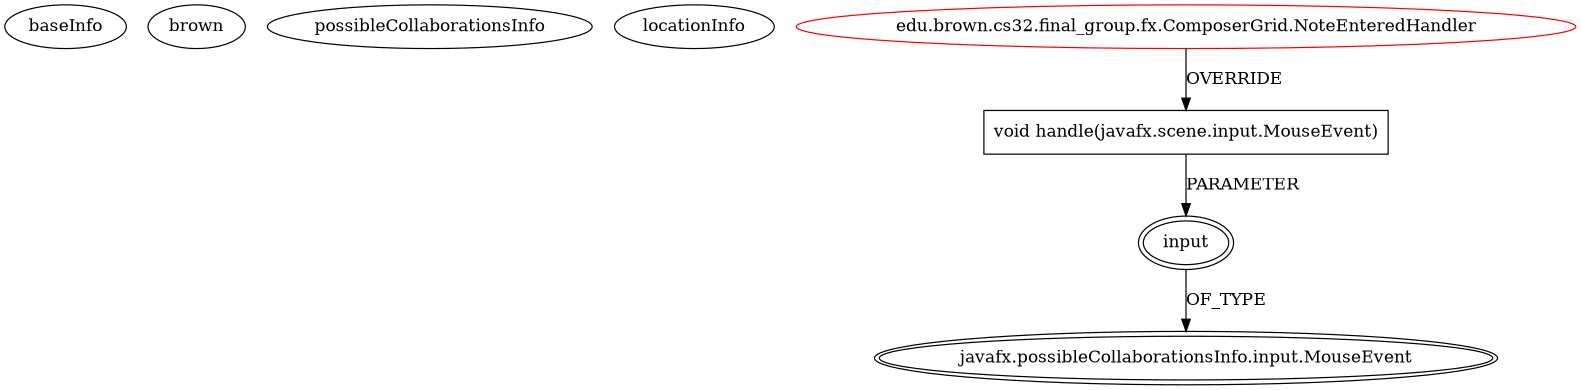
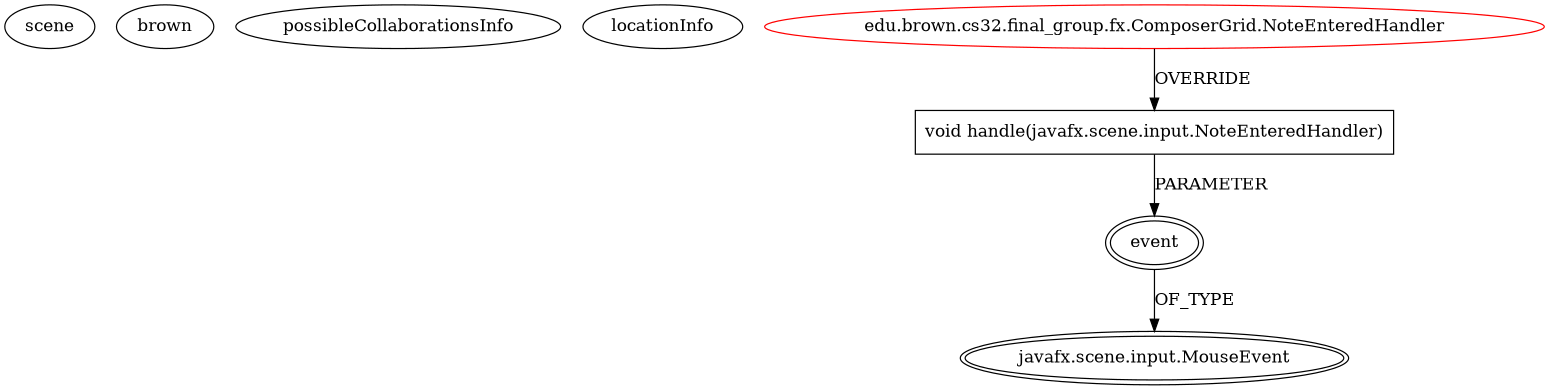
node "baseInfo": label "baseInfo" -> "scene"
node "void handle(javafx.scene.input.MouseEvent)": label "void handle(javafx.scene.input.MouseEvent)" -> "void handle(javafx.scene.input.NoteEnteredHandler)"
node "input": label "input" -> "event"
node "javafx.possibleCollaborationsInfo.input.MouseEvent": label "javafx.possibleCollaborationsInfo.input.MouseEvent" -> "javafx.scene.input.MouseEvent"
